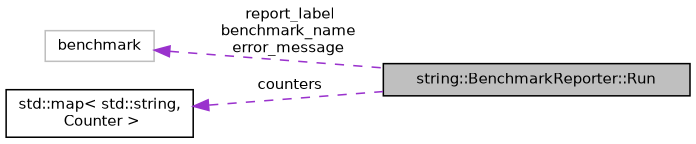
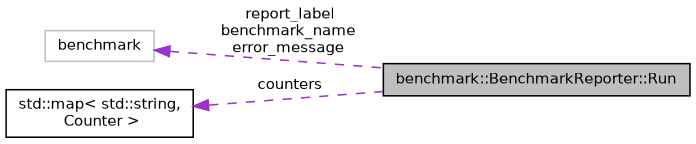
node "string::BenchmarkReporter::Run": label "string::BenchmarkReporter::Run" -> "benchmark::BenchmarkReporter::Run"
